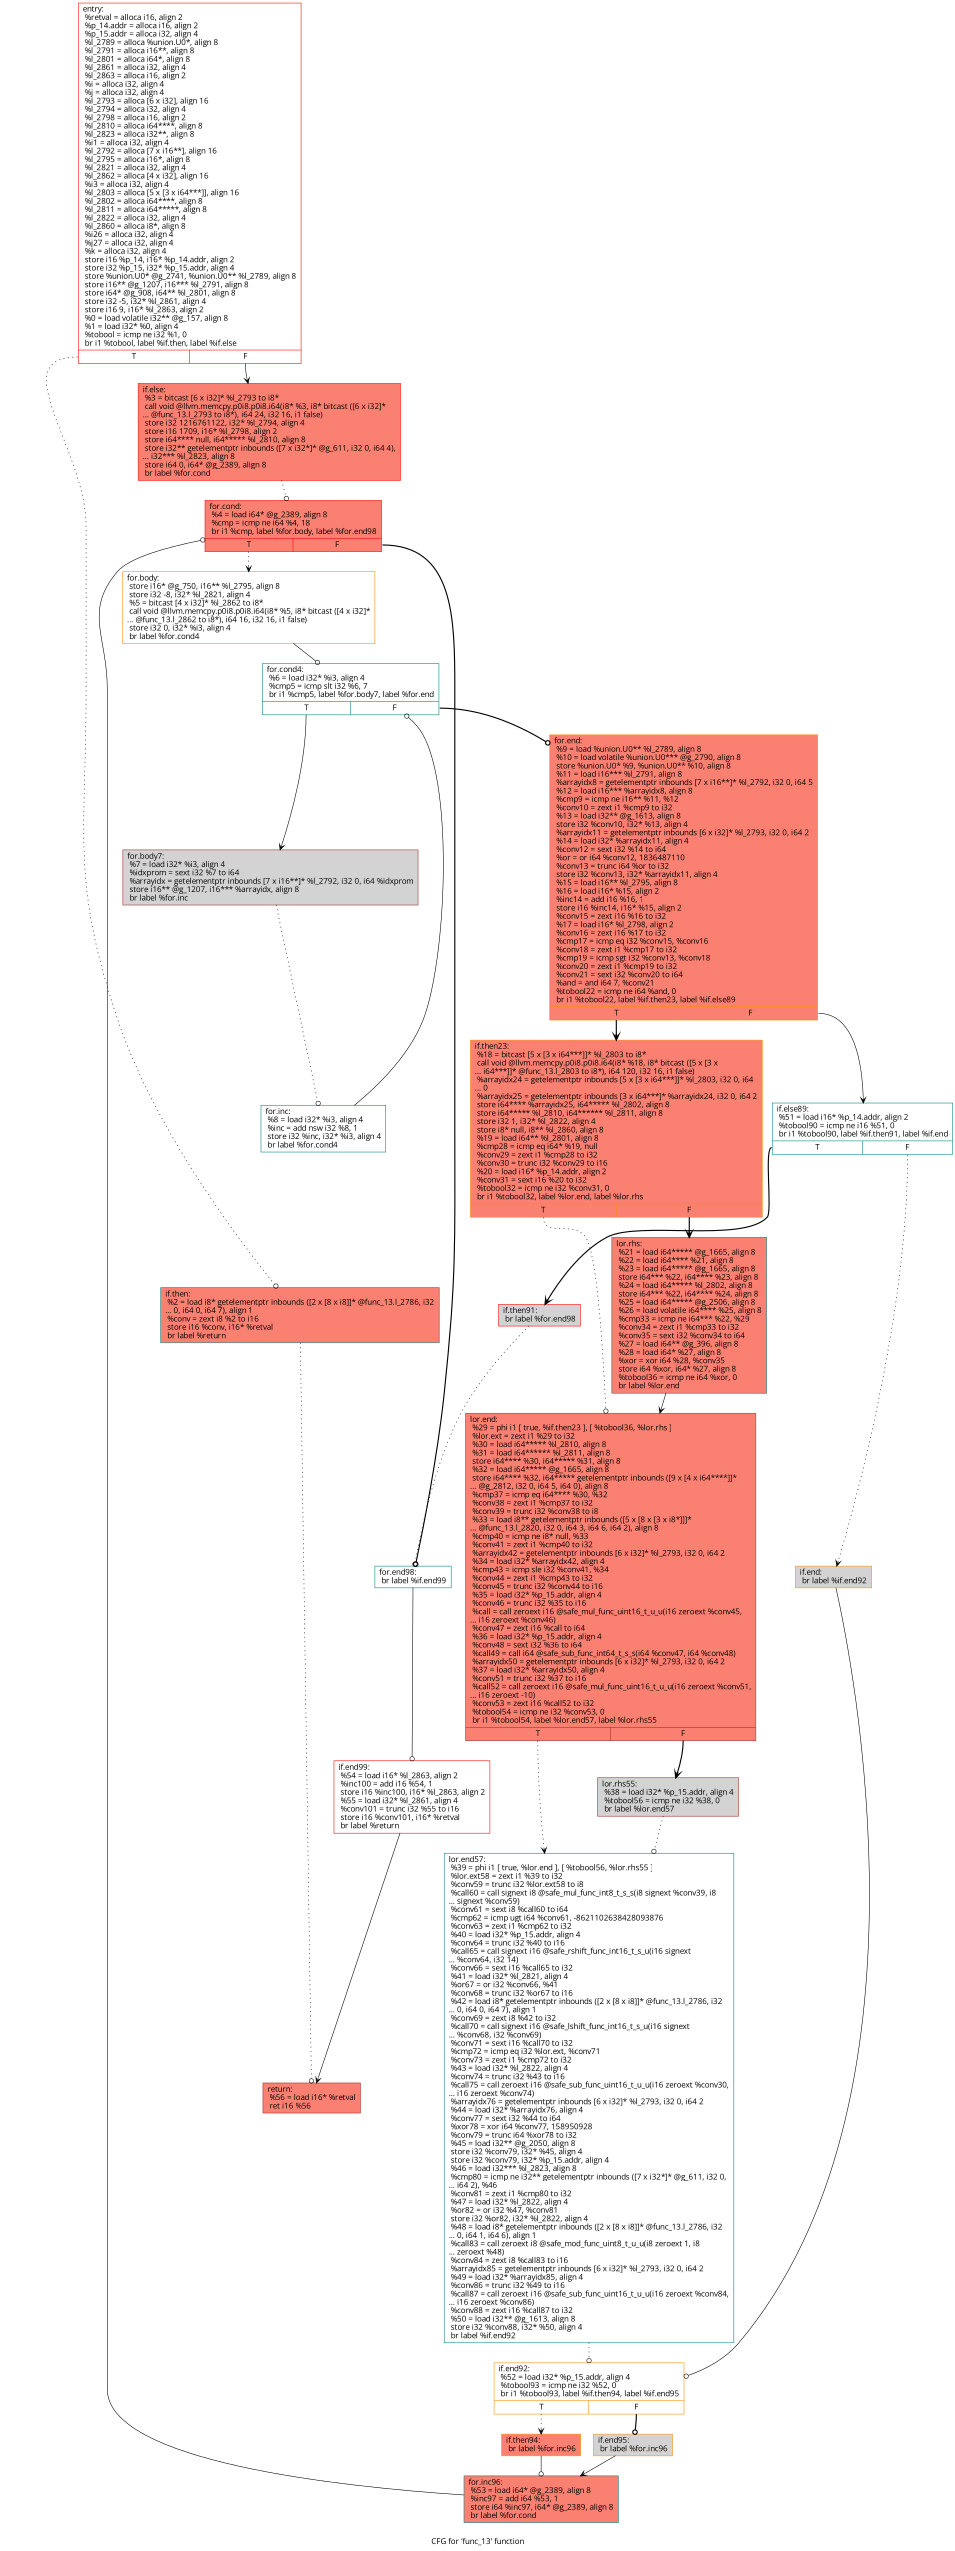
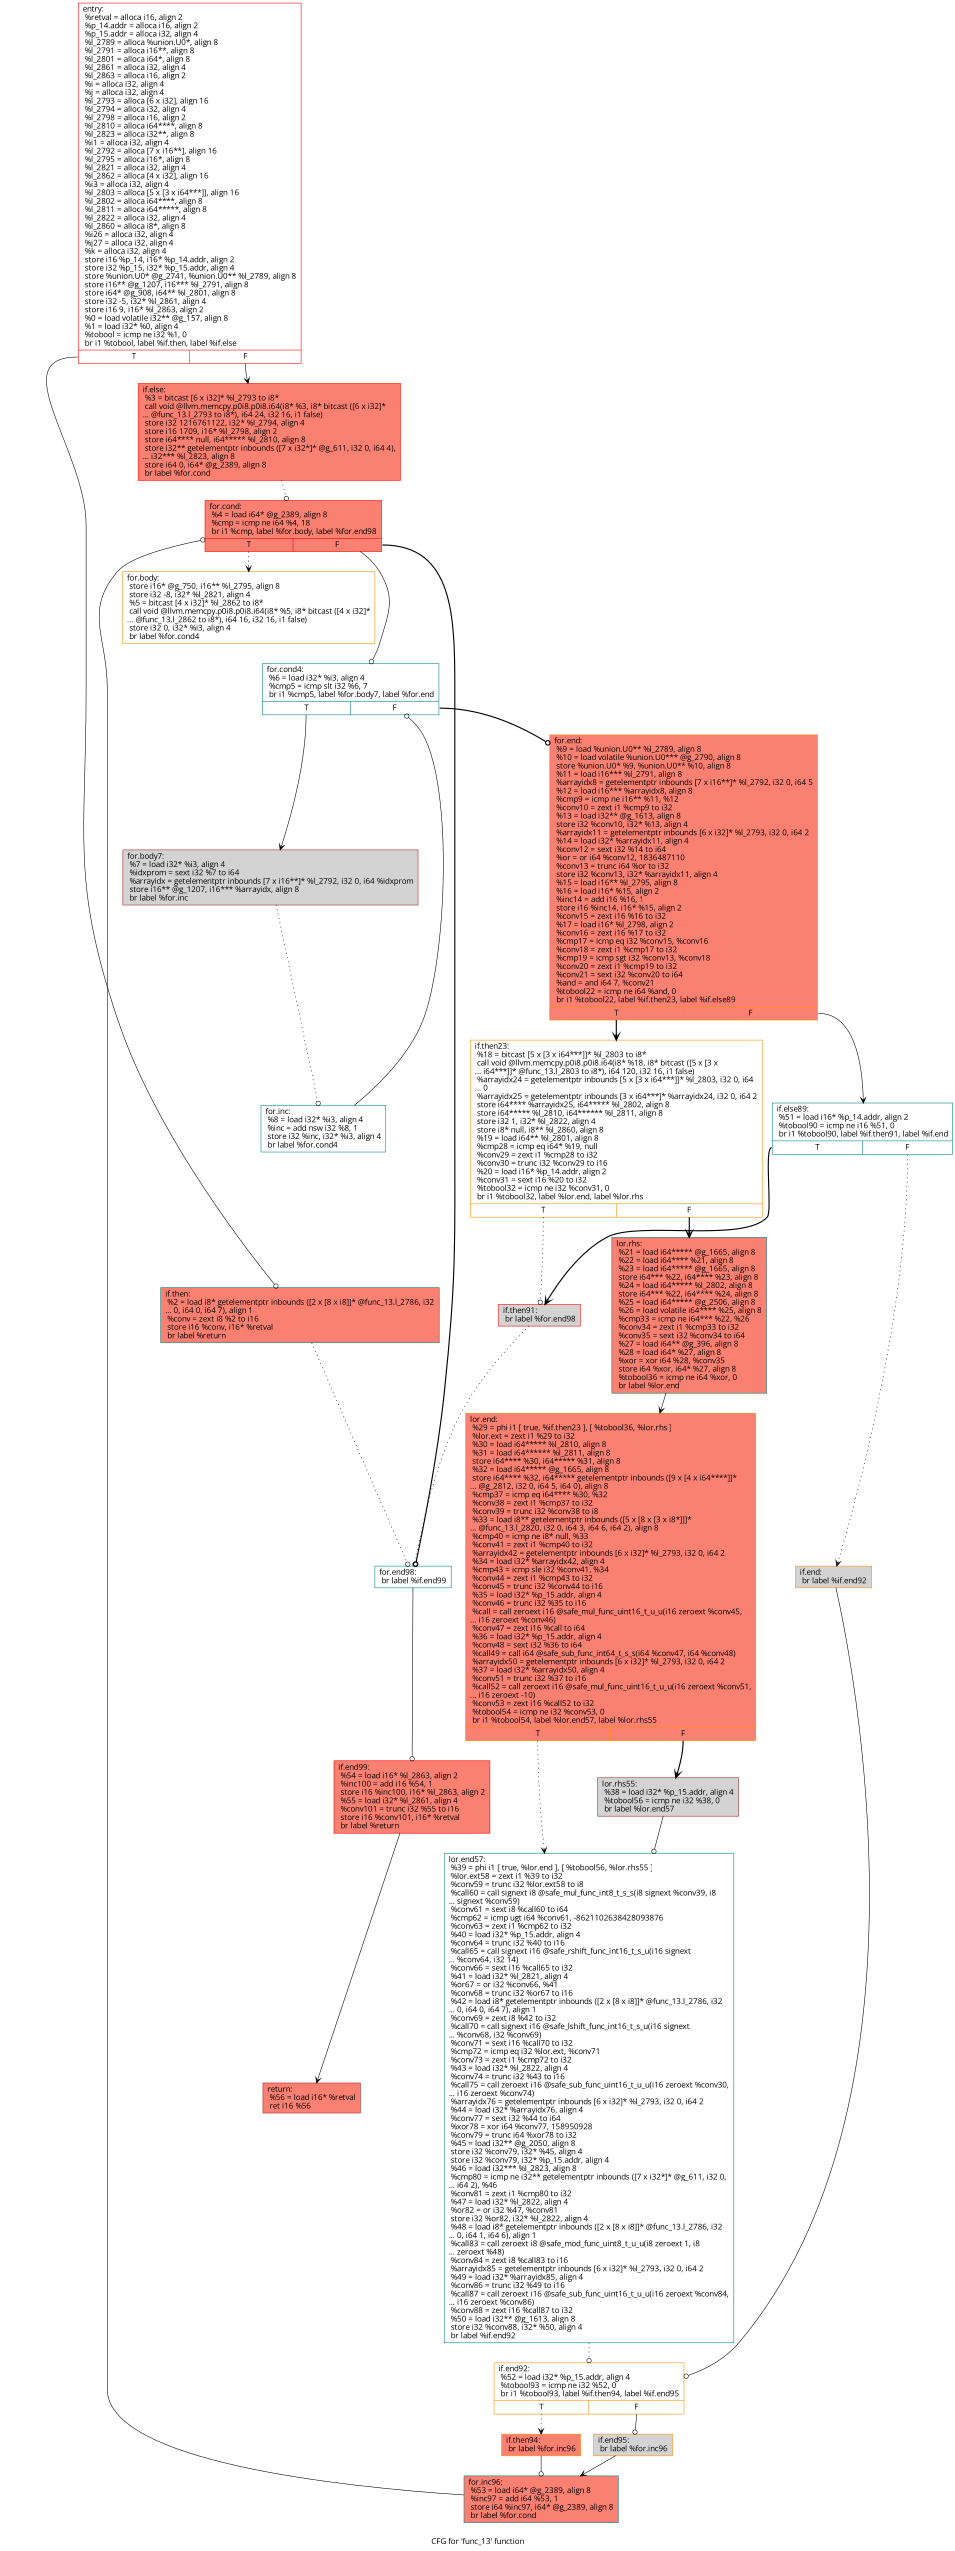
edge "for.body:" -> "for.cond4:": now "for.cond:" -> "for.cond4:"
edge "entry:" -> "if.then:": style dotted -> solid
node "if.then23:": fillcolor salmon -> white
edge "if.then23:" -> "lor.end:": now "if.then23:" -> "if.then91:"
node "lor.rhs:": text "%cmp33 = icmp ne i64*** %22, %29" -> "%cmp33 = icmp ne i64*** %22, %26"
node "lor.end:": color brown -> darkorange
edge "if.then:" -> "return:": now "if.then:" -> "for.end98:"
node "if.end99:": fillcolor white -> salmon
edge "lor.rhs55:" -> "lor.end57:": style dotted -> solid
edge "if.end92:" -> "if.end95:": style bold -> solid
